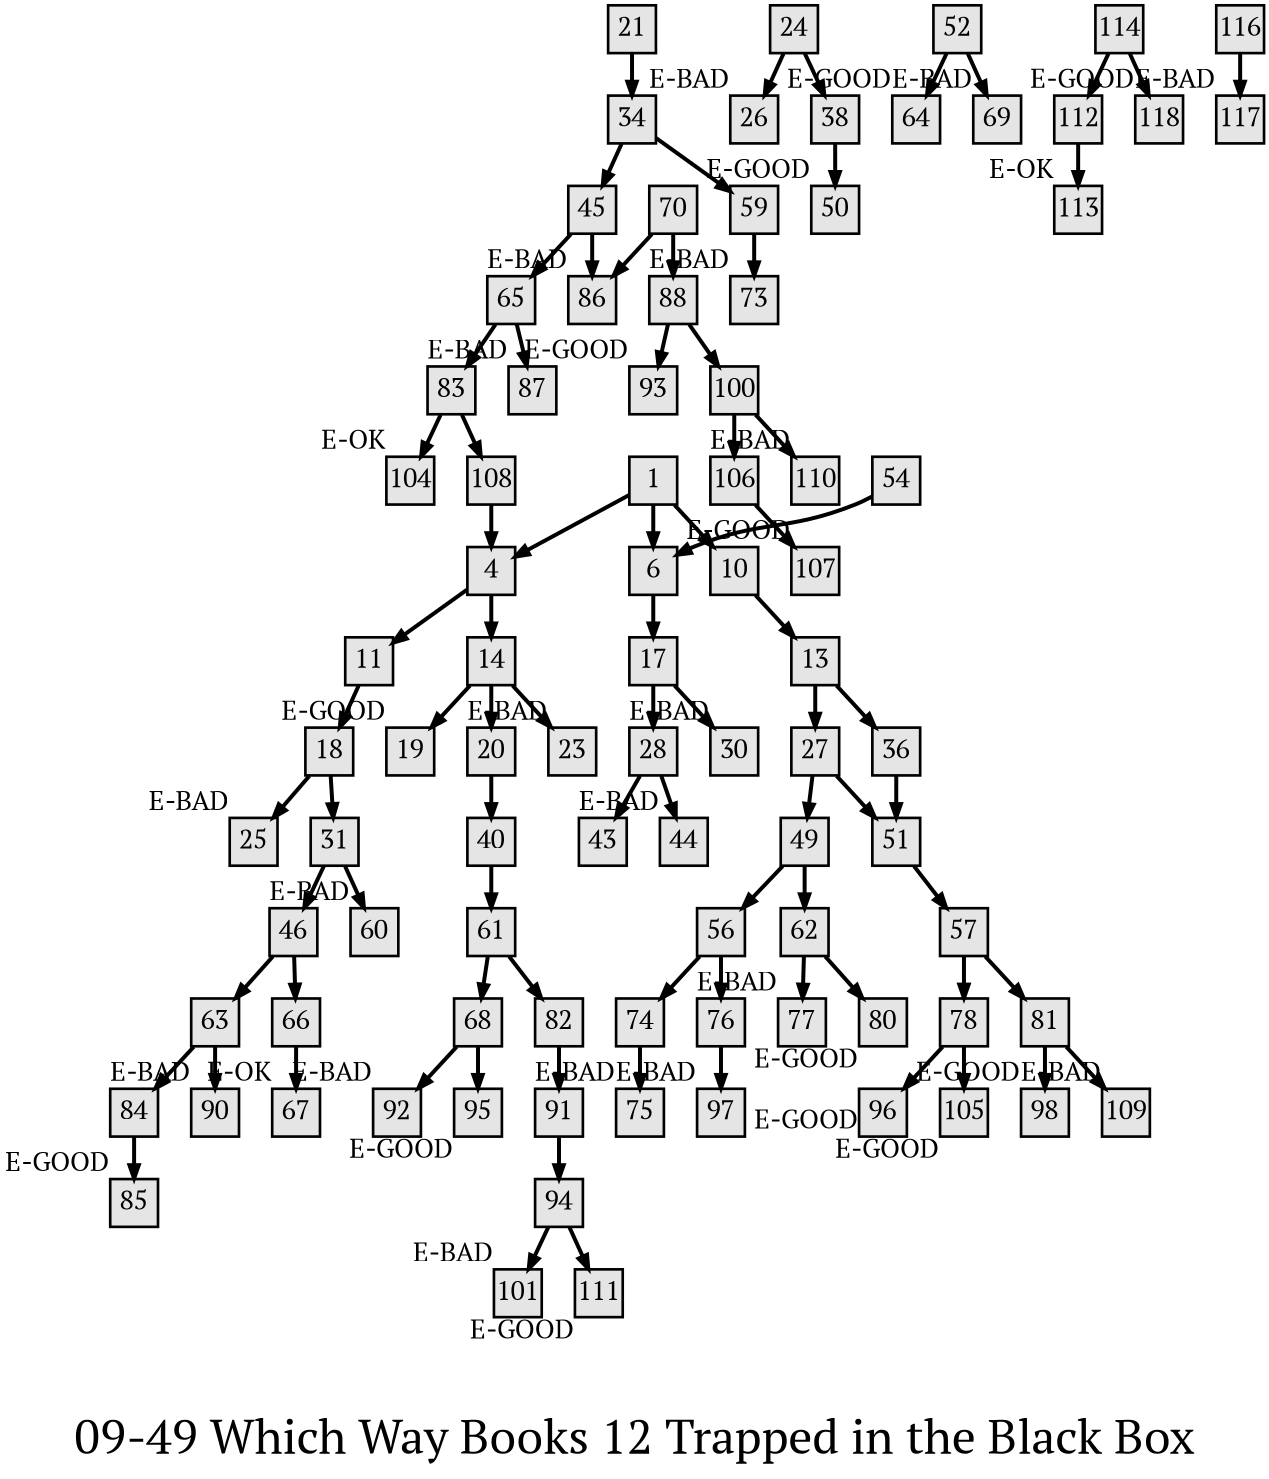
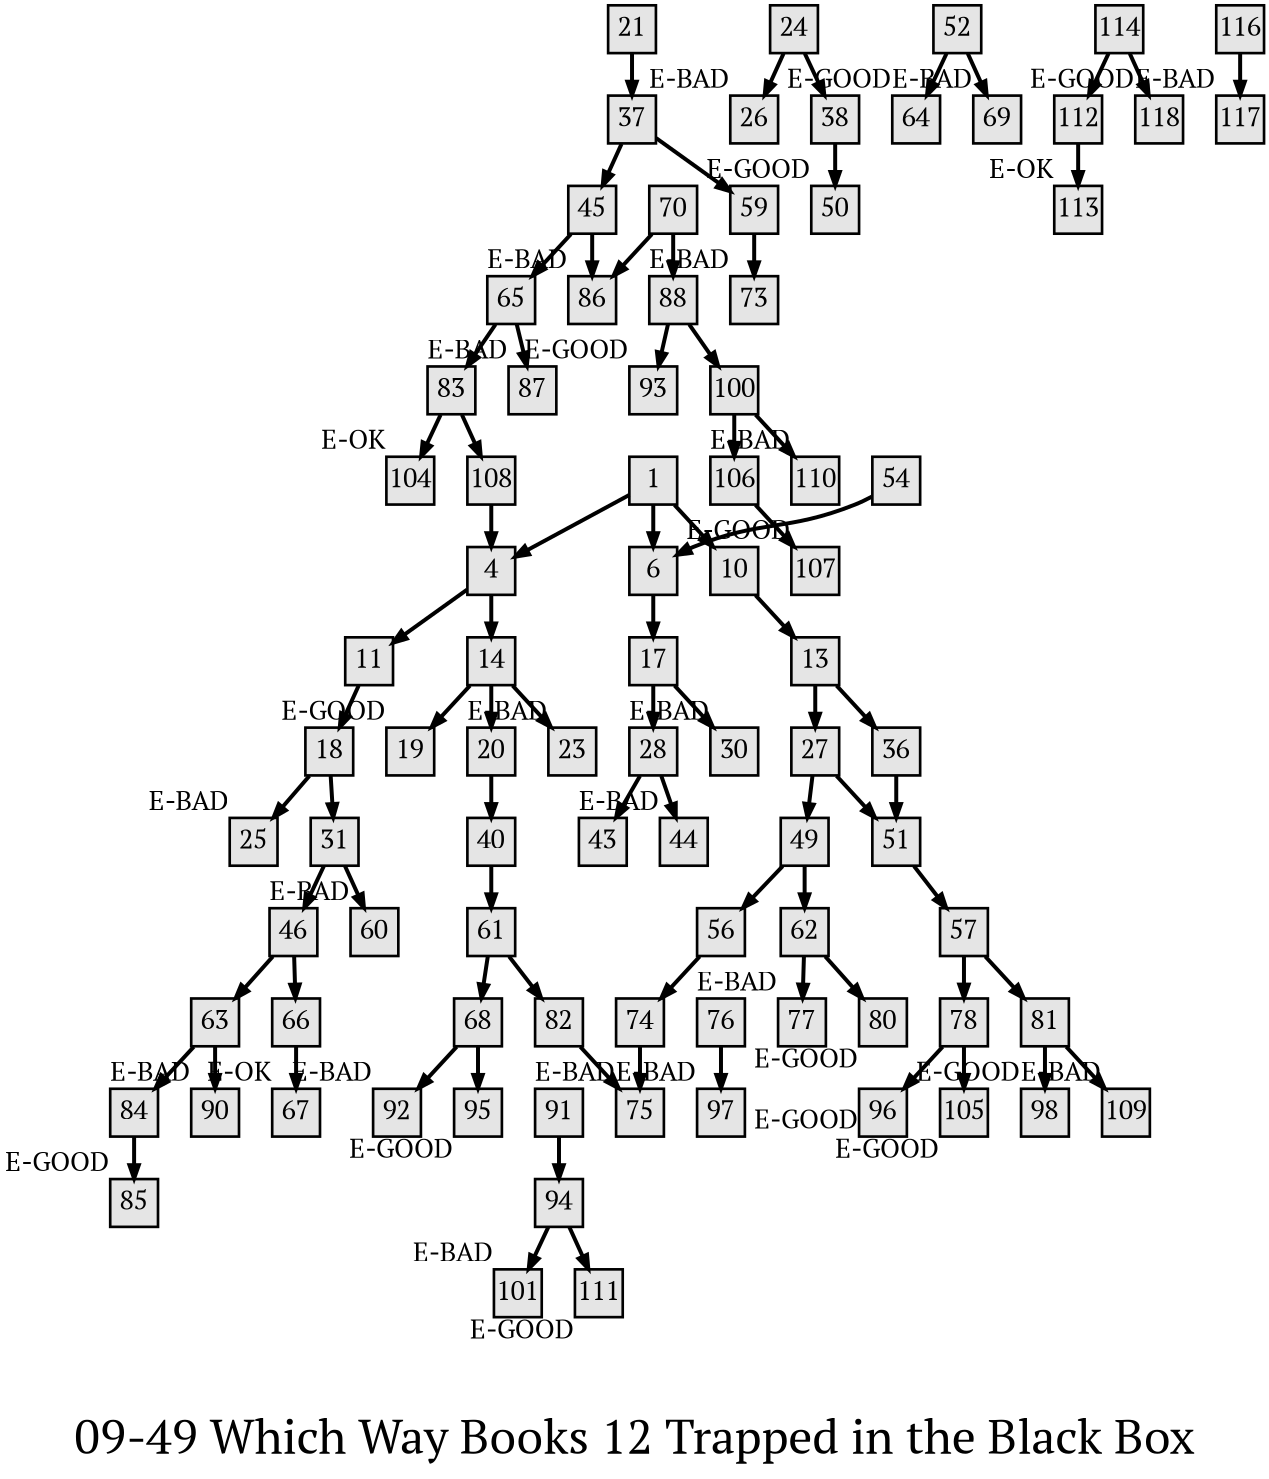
node "34": label "34" -> "37"
edge "56" -> "76": removed
edge "82" -> "91": now "82" -> "75 E-BAD"
